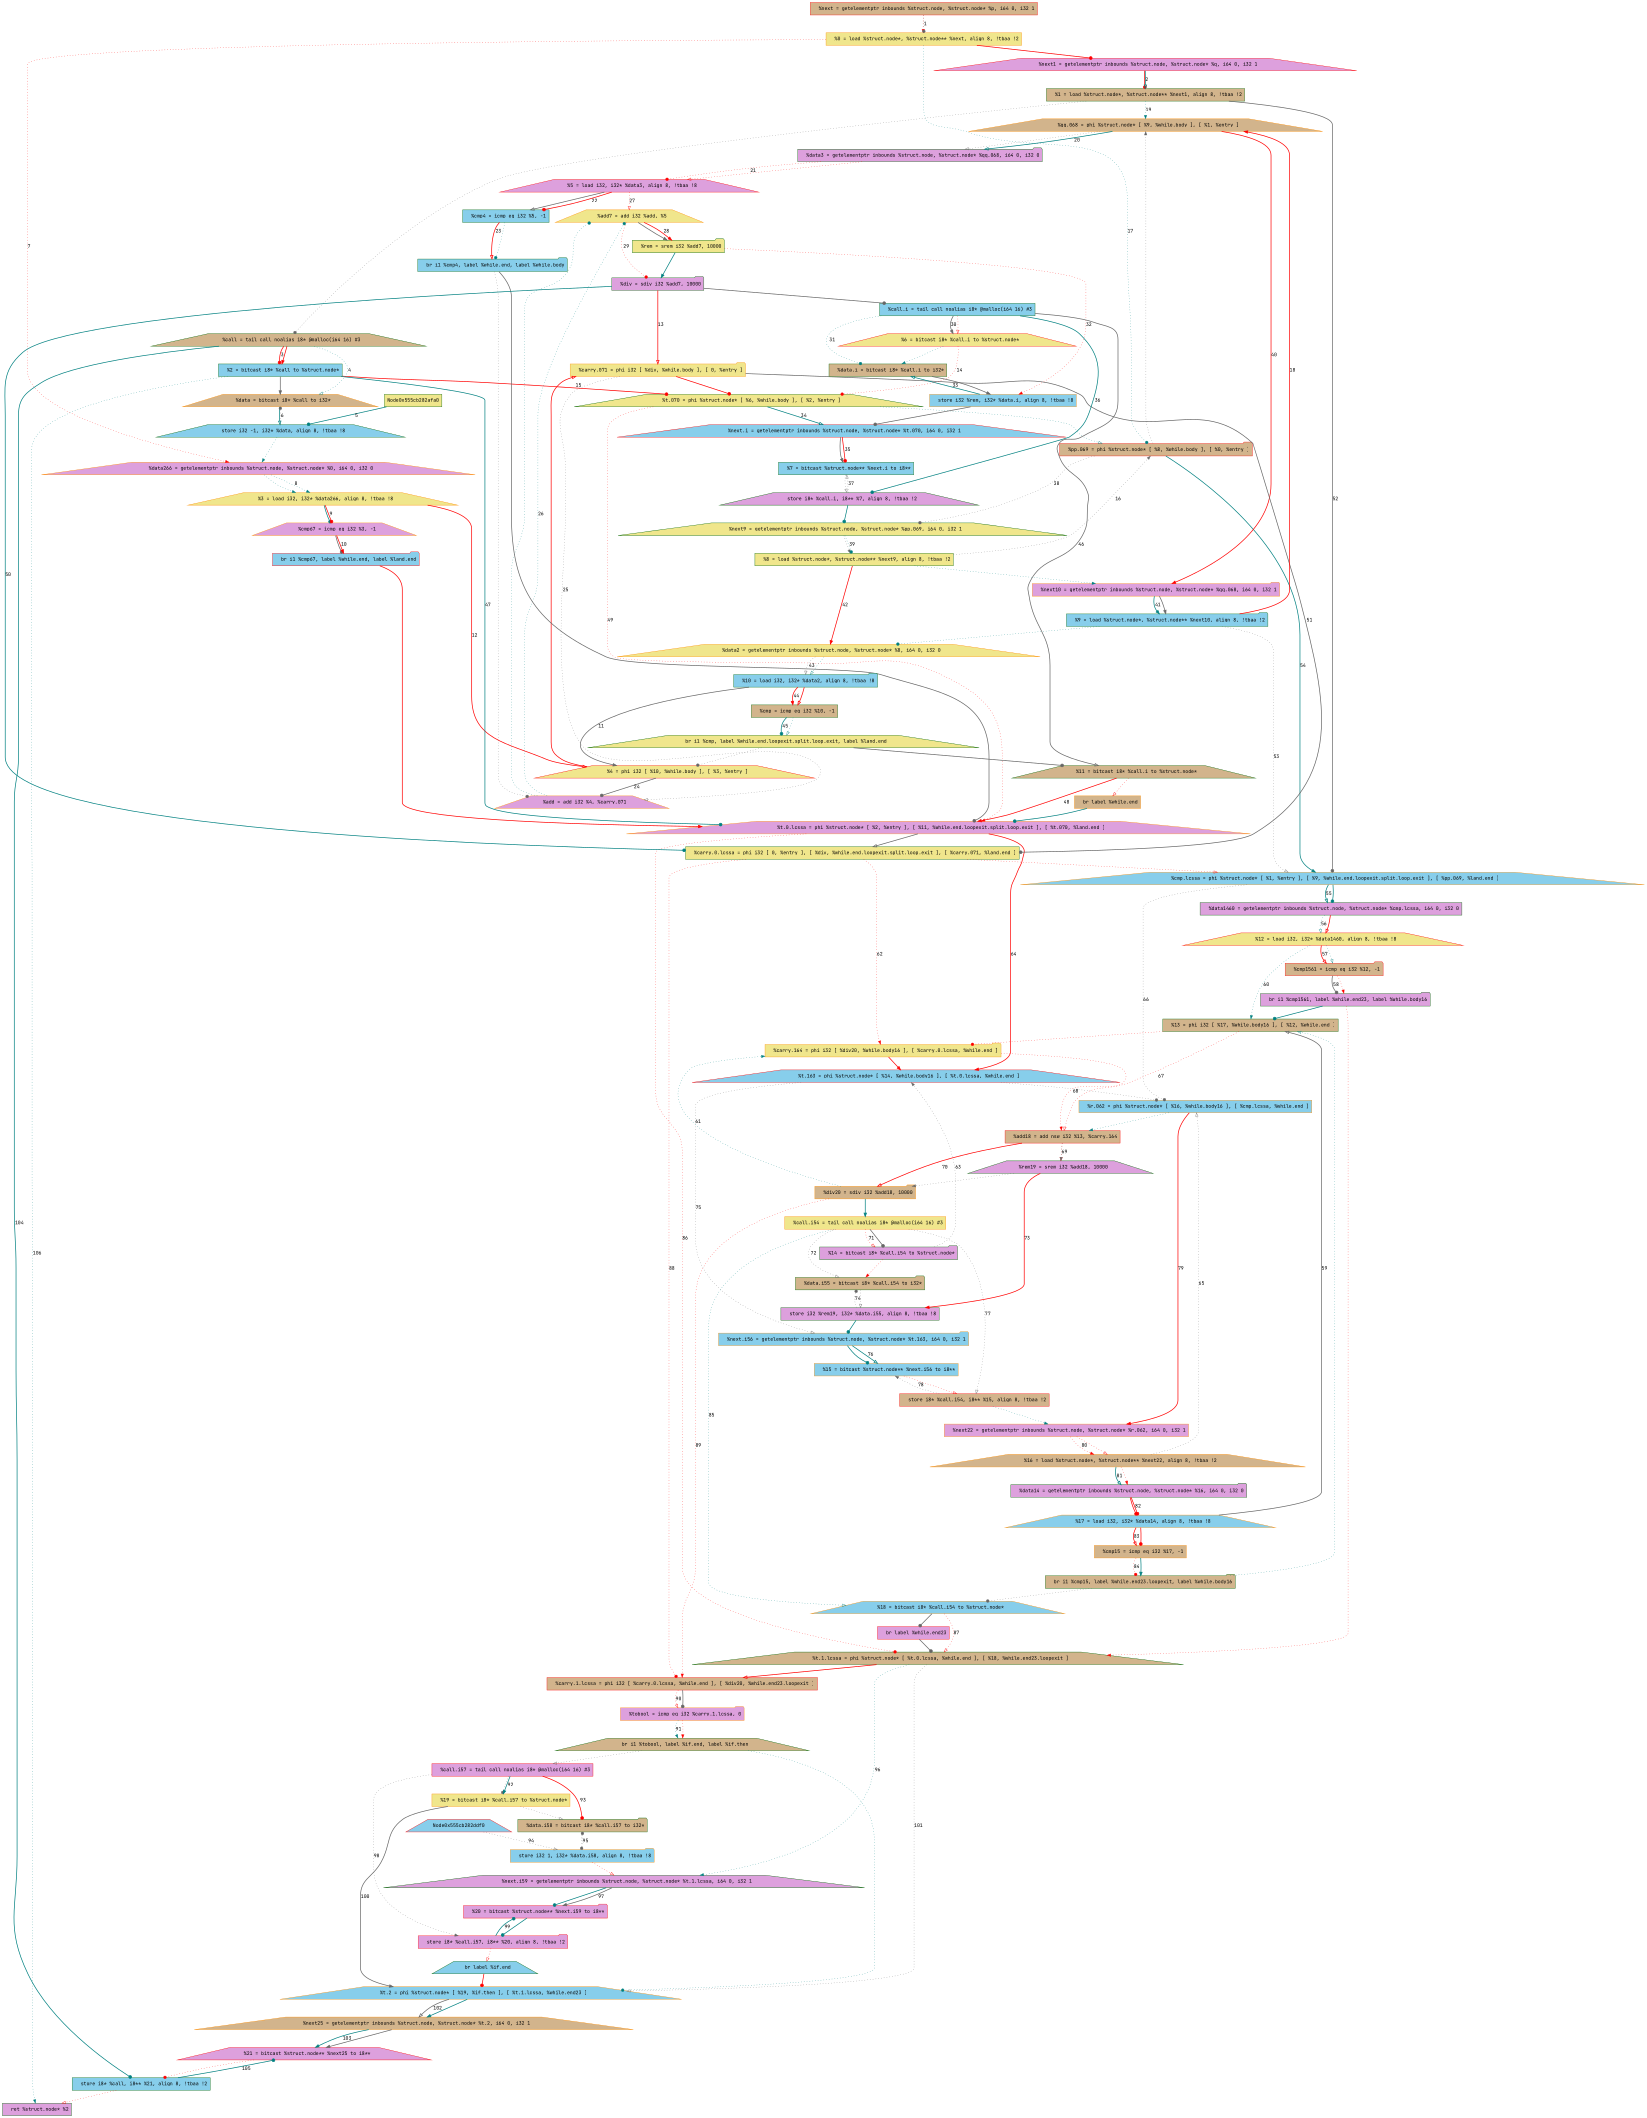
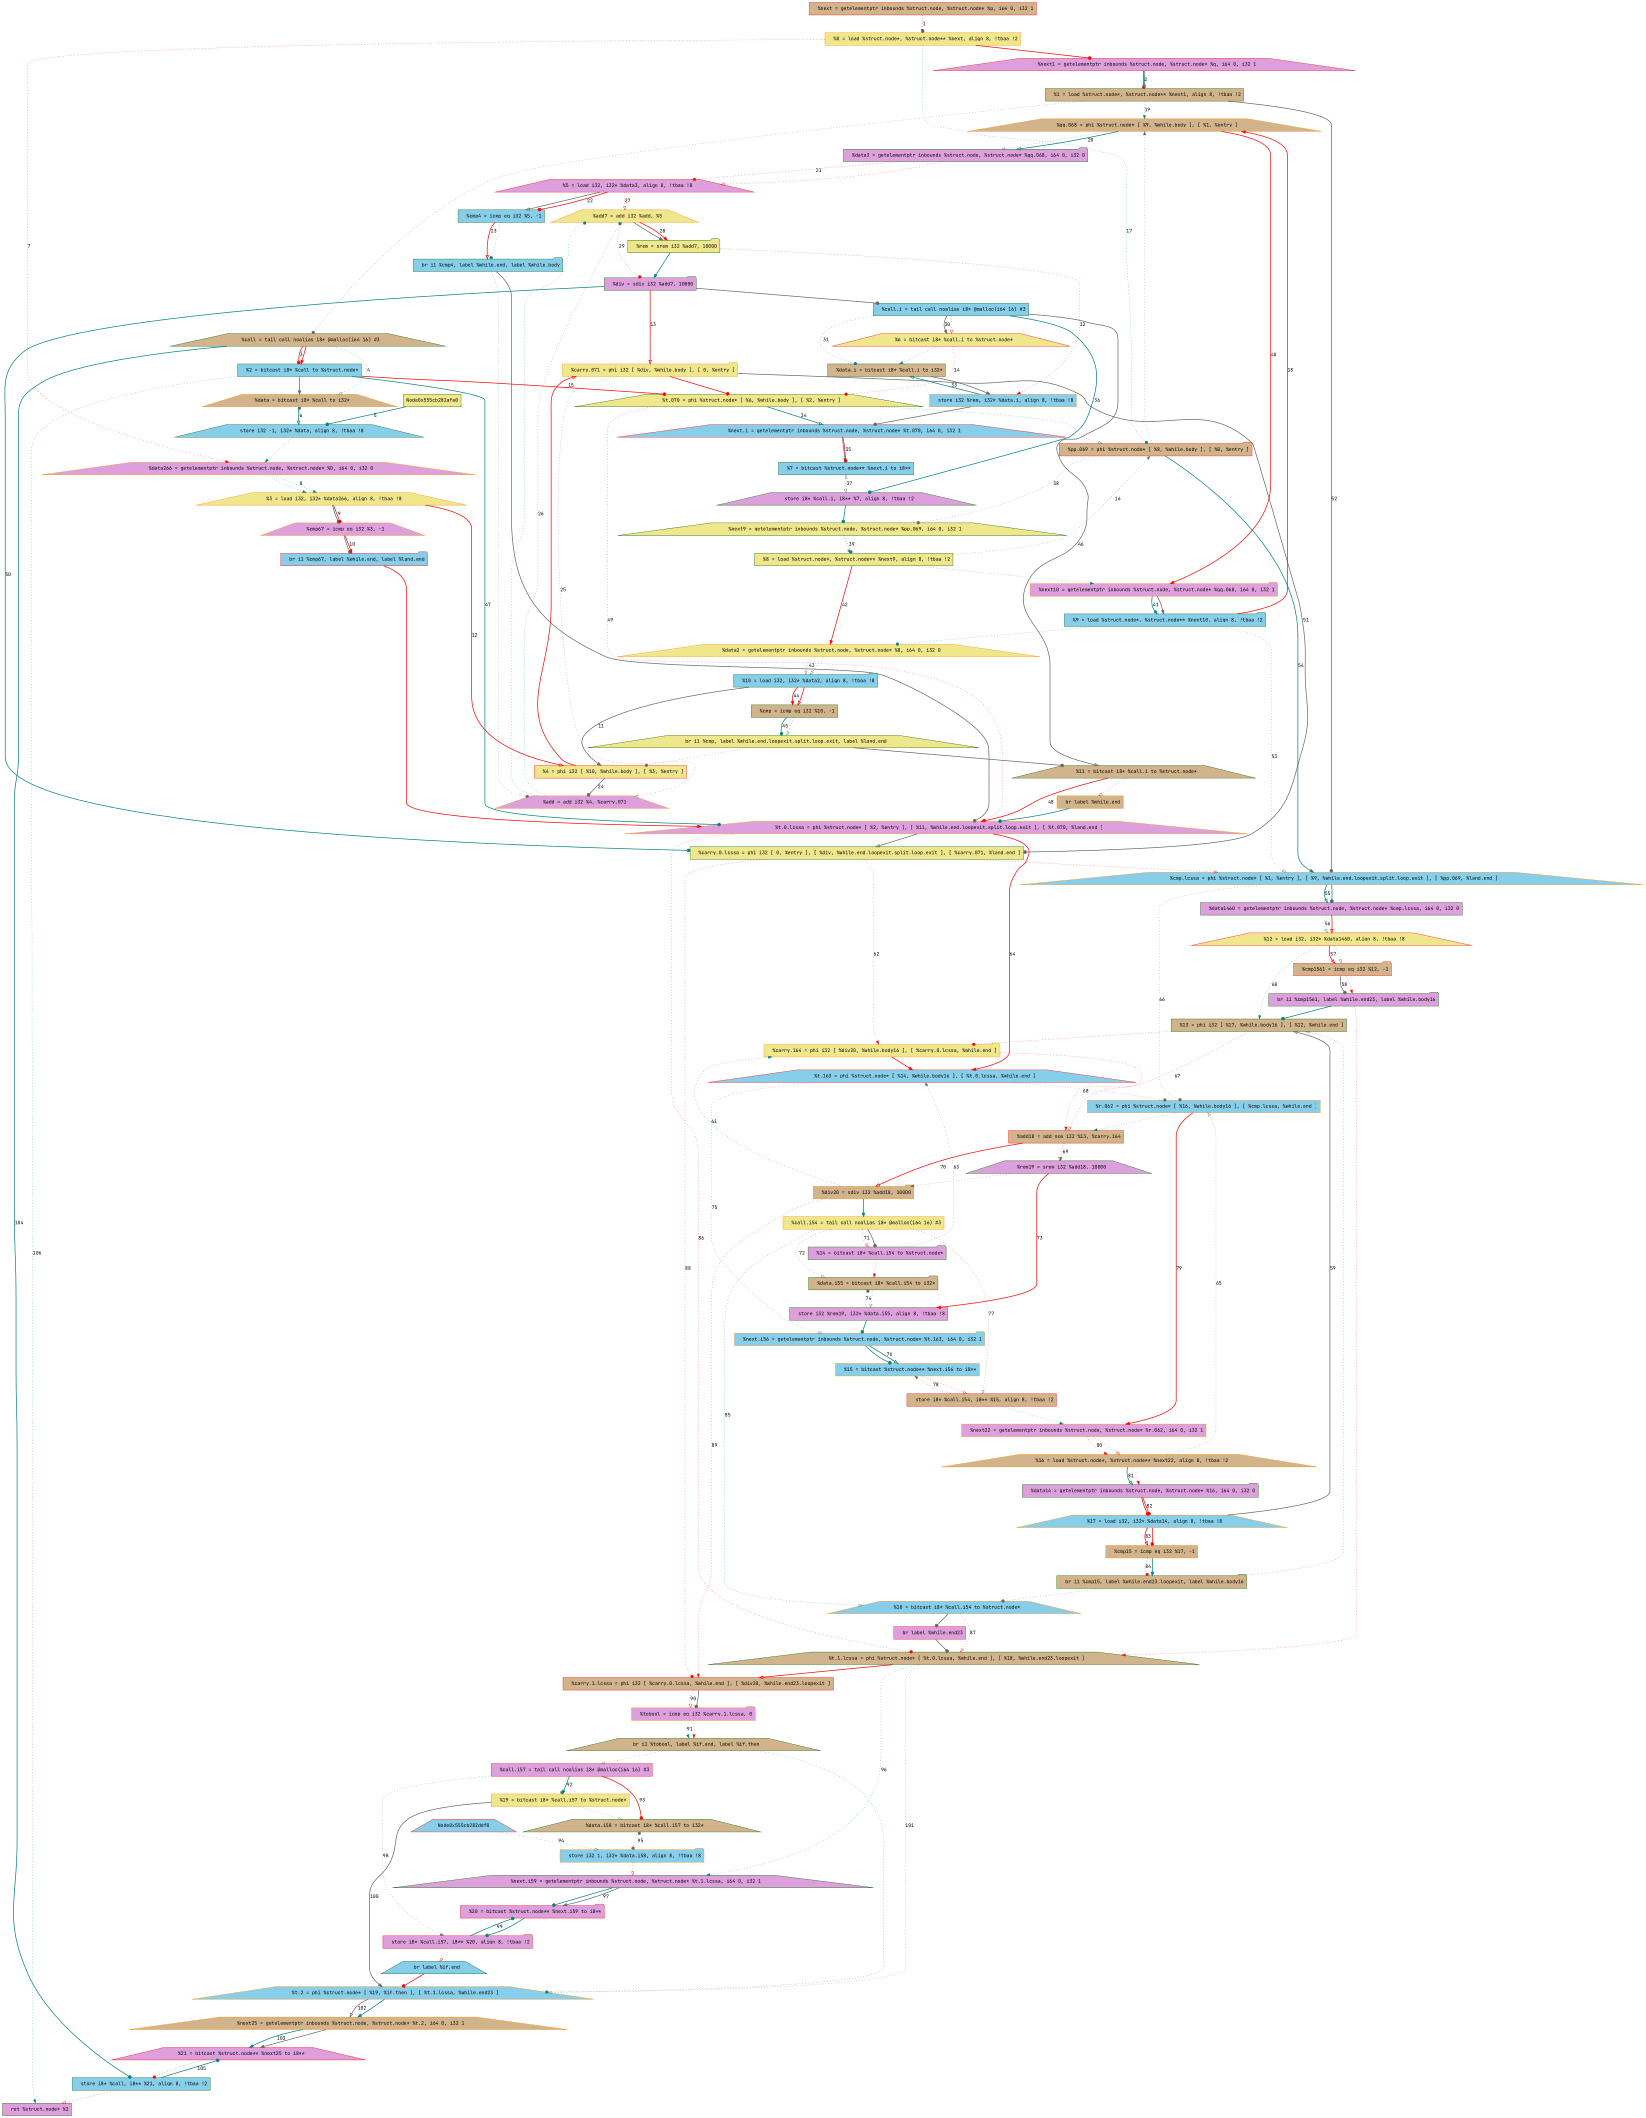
node "%4 = phi i32 [ %10, %while.body ], [ %3, %entry ]": shape trapezium -> box
node "%data.i58 = bitcast i8* %call.i57 to i32*": shape folder -> trapezium
